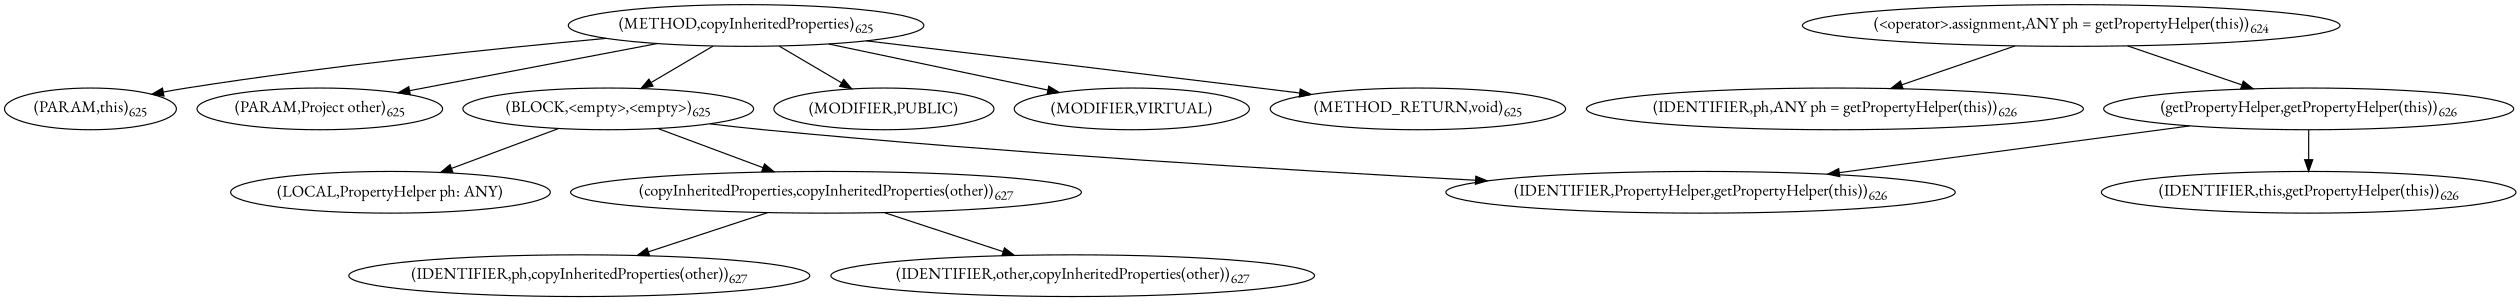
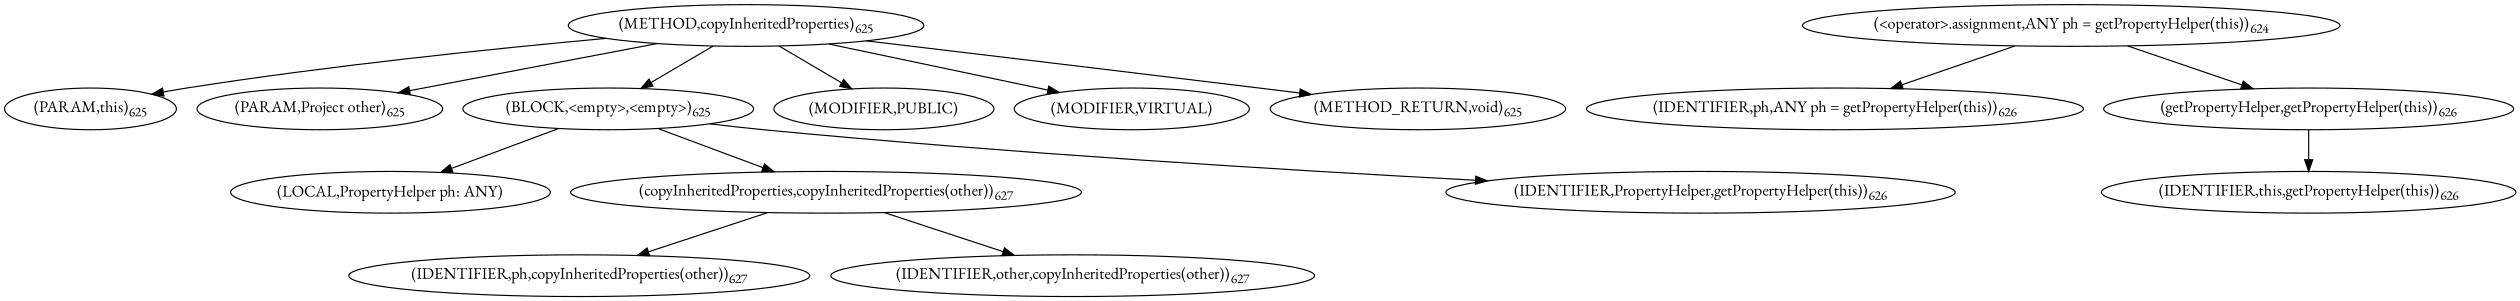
edge "(getPropertyHelper,getPropertyHelper(this))" -> "(IDENTIFIER,PropertyHelper,getPropertyHelper(this))": removed
